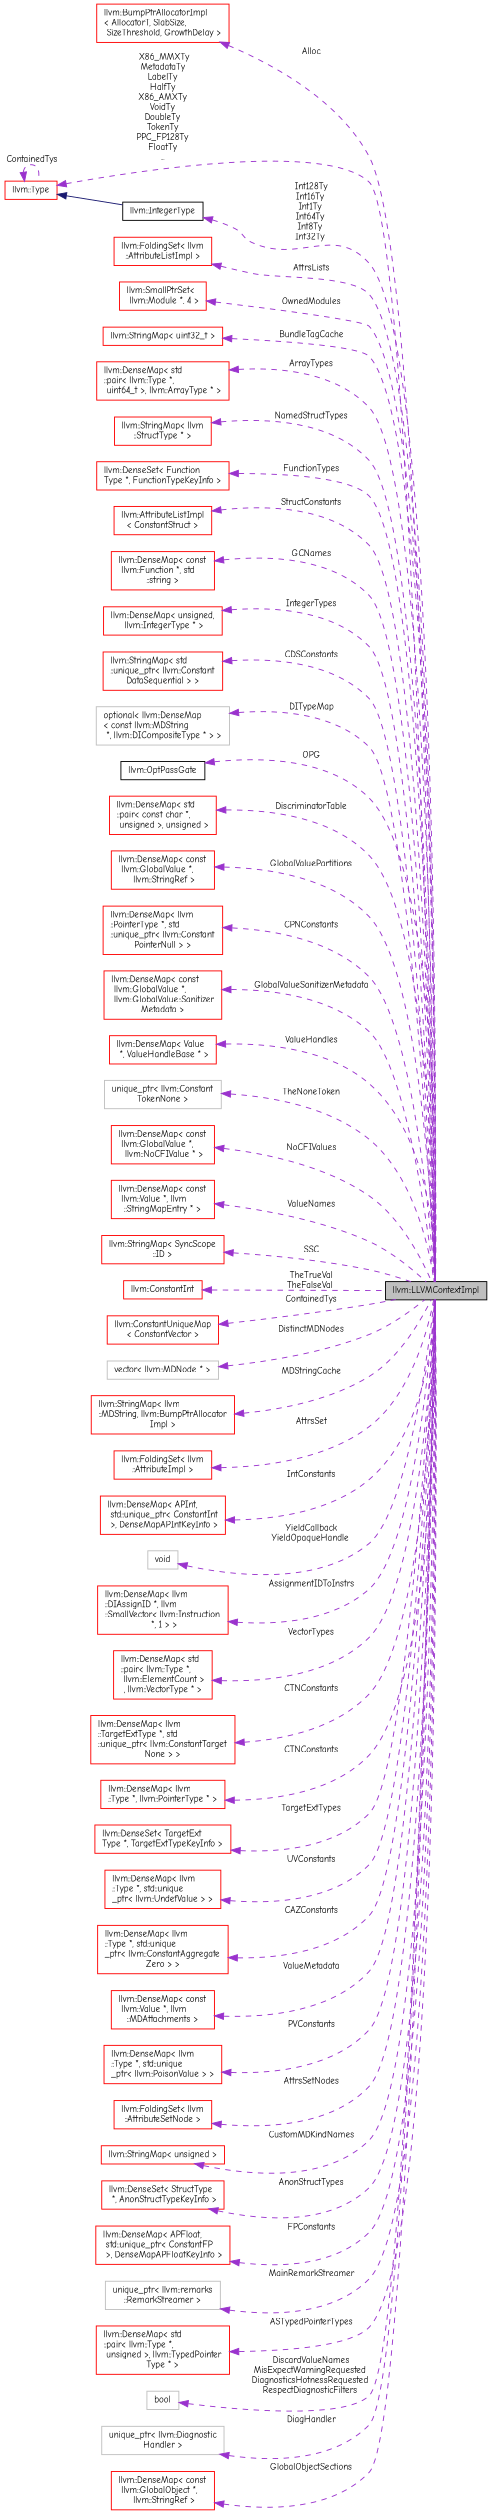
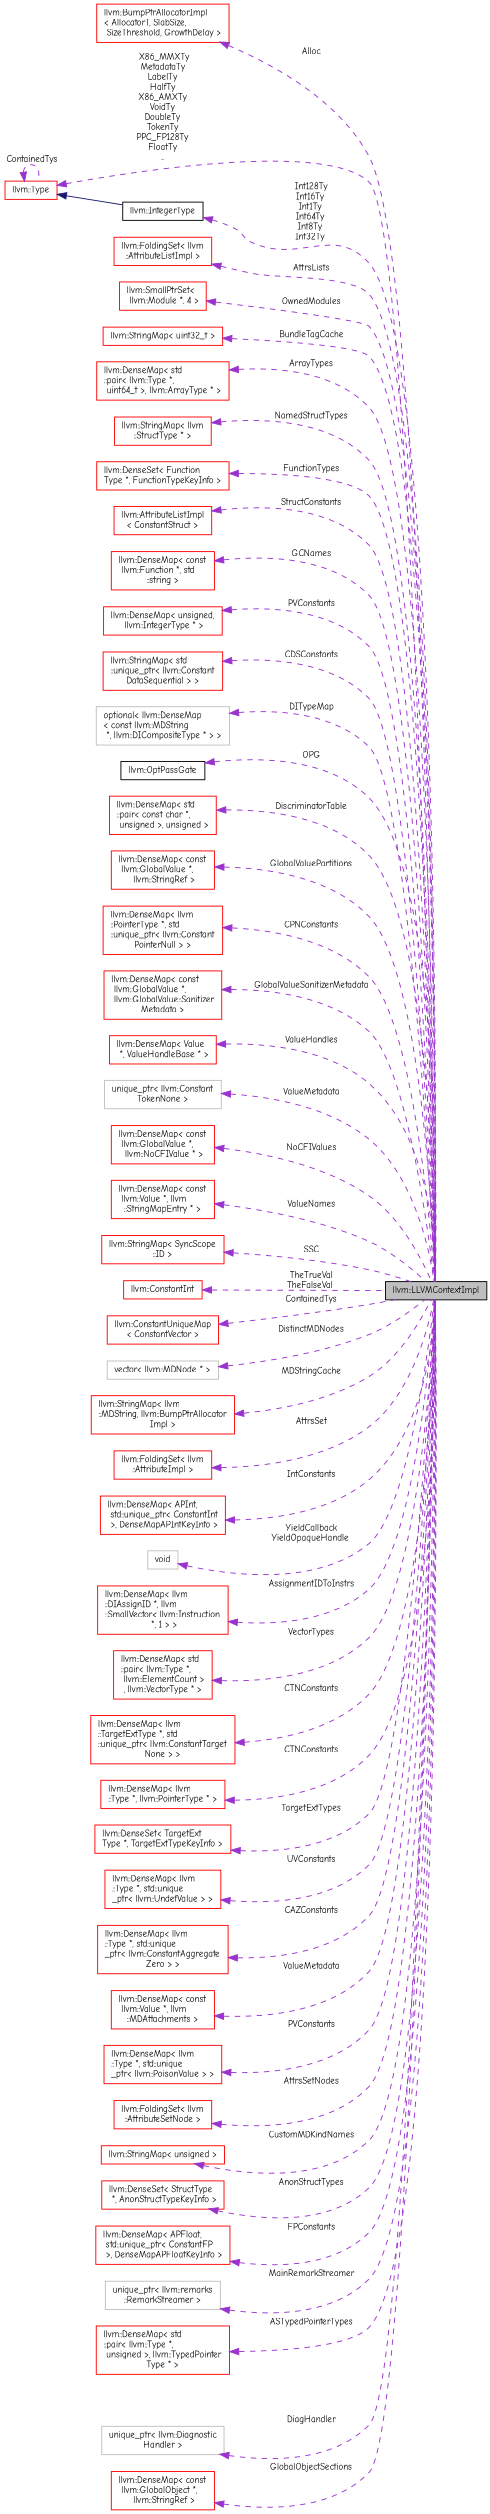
edge "llvm::LLVMContextImpl" -> "llvm::DenseMap< unsigned, llvm::IntegerType * >": label " IntegerTypes" -> " PVConstants"
edge "llvm::LLVMContextImpl" -> "unique_ptr< llvm::Constant TokenNone >": label " TheNoneToken" -> " ValueMetadata"
node "bool": removed
